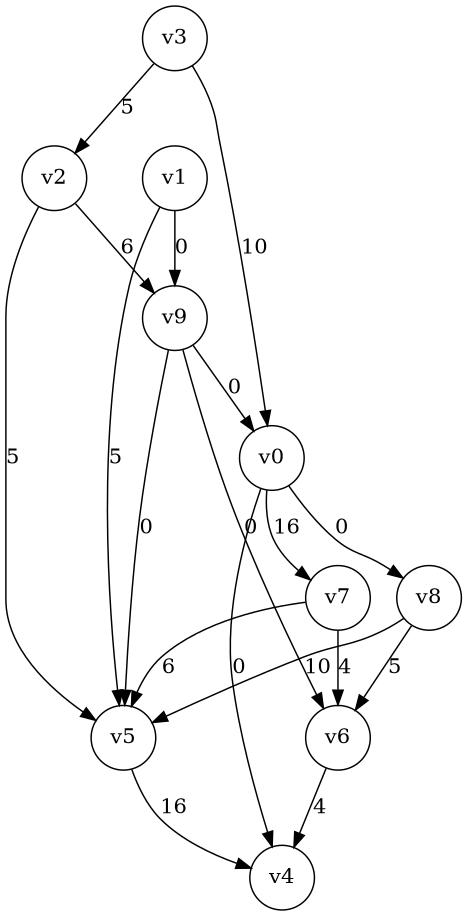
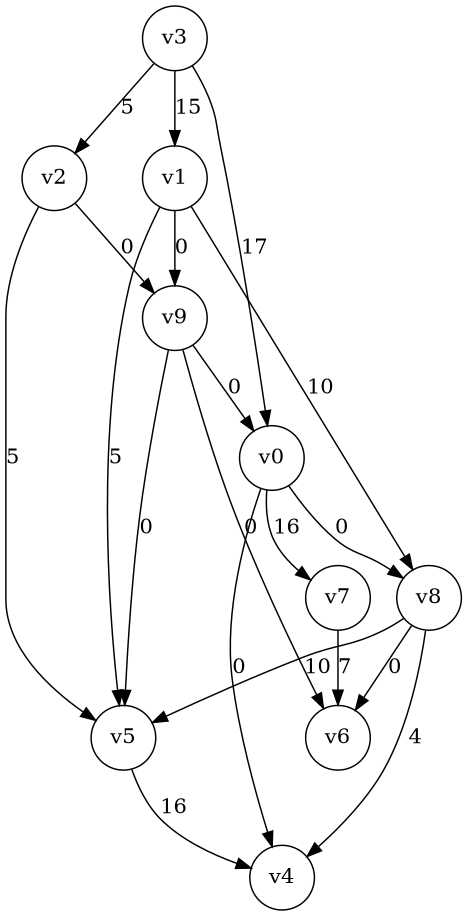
edge "v3" -> "v1": added, label "15"
edge "v2" -> "v9": label "6" -> "0"
edge "v3" -> "v0": label "10" -> "17"
edge "v1" -> "v8": added, label "10"
edge "v7" -> "v5": removed, label "6"
edge "v7" -> "v6": label "4" -> "7"
edge "v8" -> "v6": label "5" -> "0"
edge "v6" -> "v4": now "v8" -> "v4"
